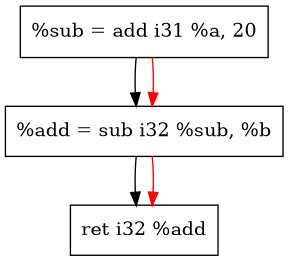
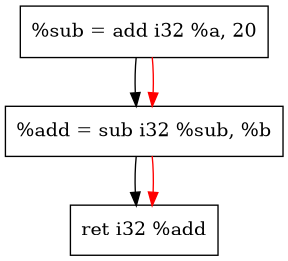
node "%sub = add i31 %a, 20": label "%sub = add i31 %a, 20" -> "%sub = add i32 %a, 20"
